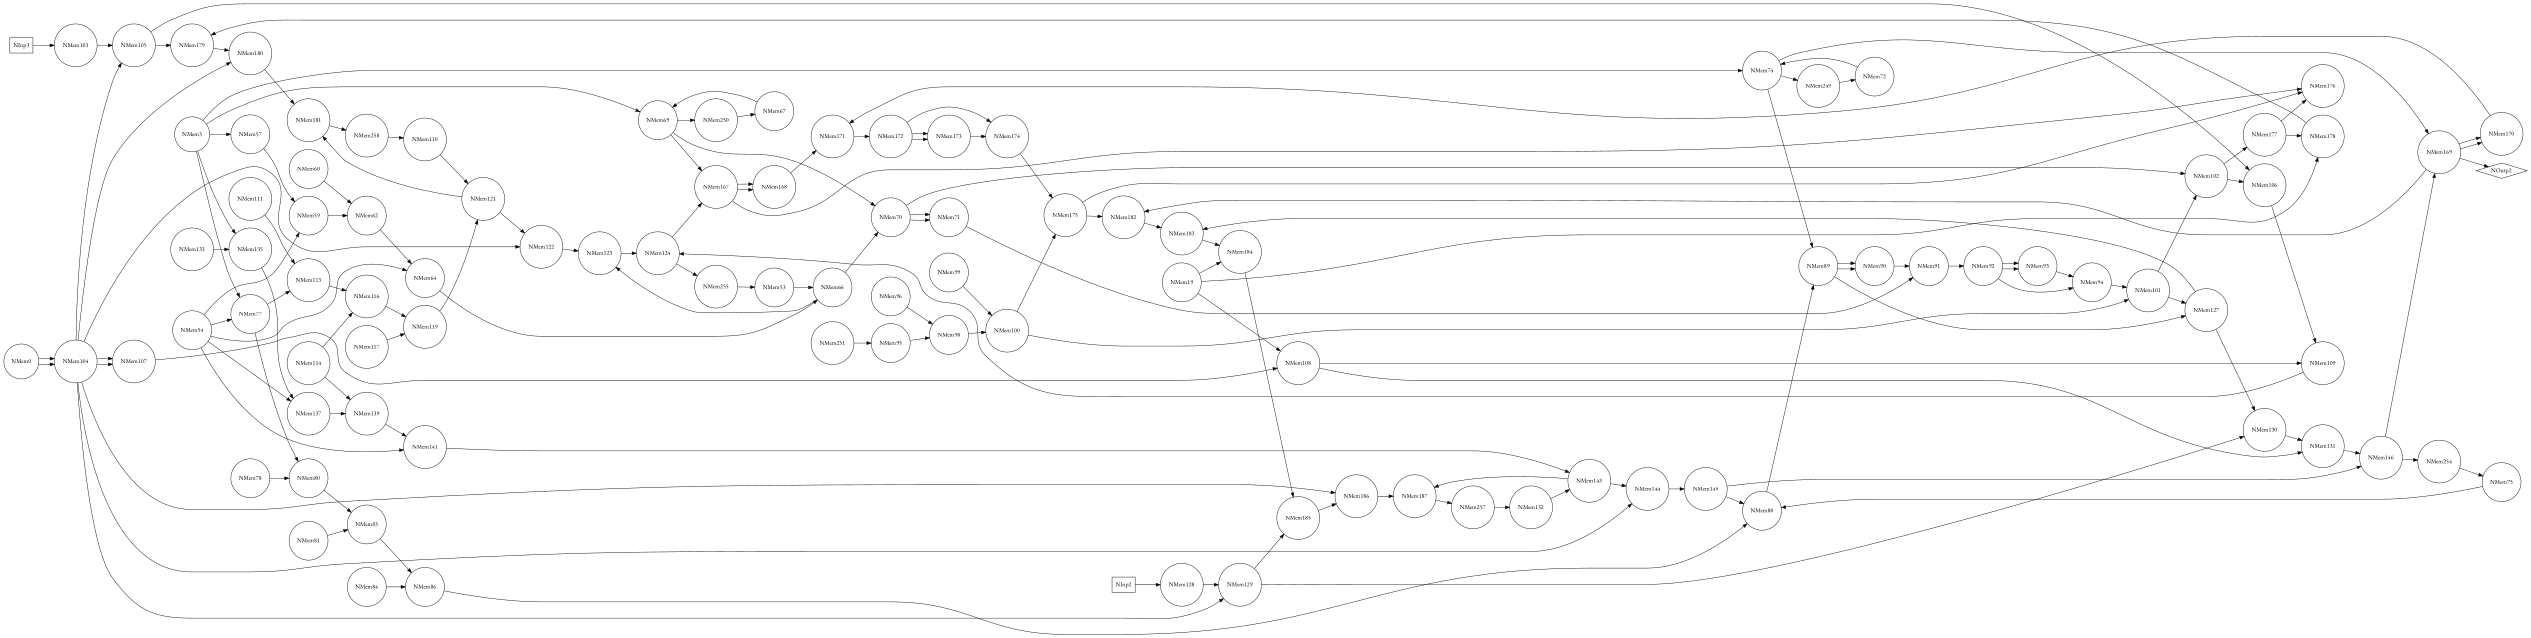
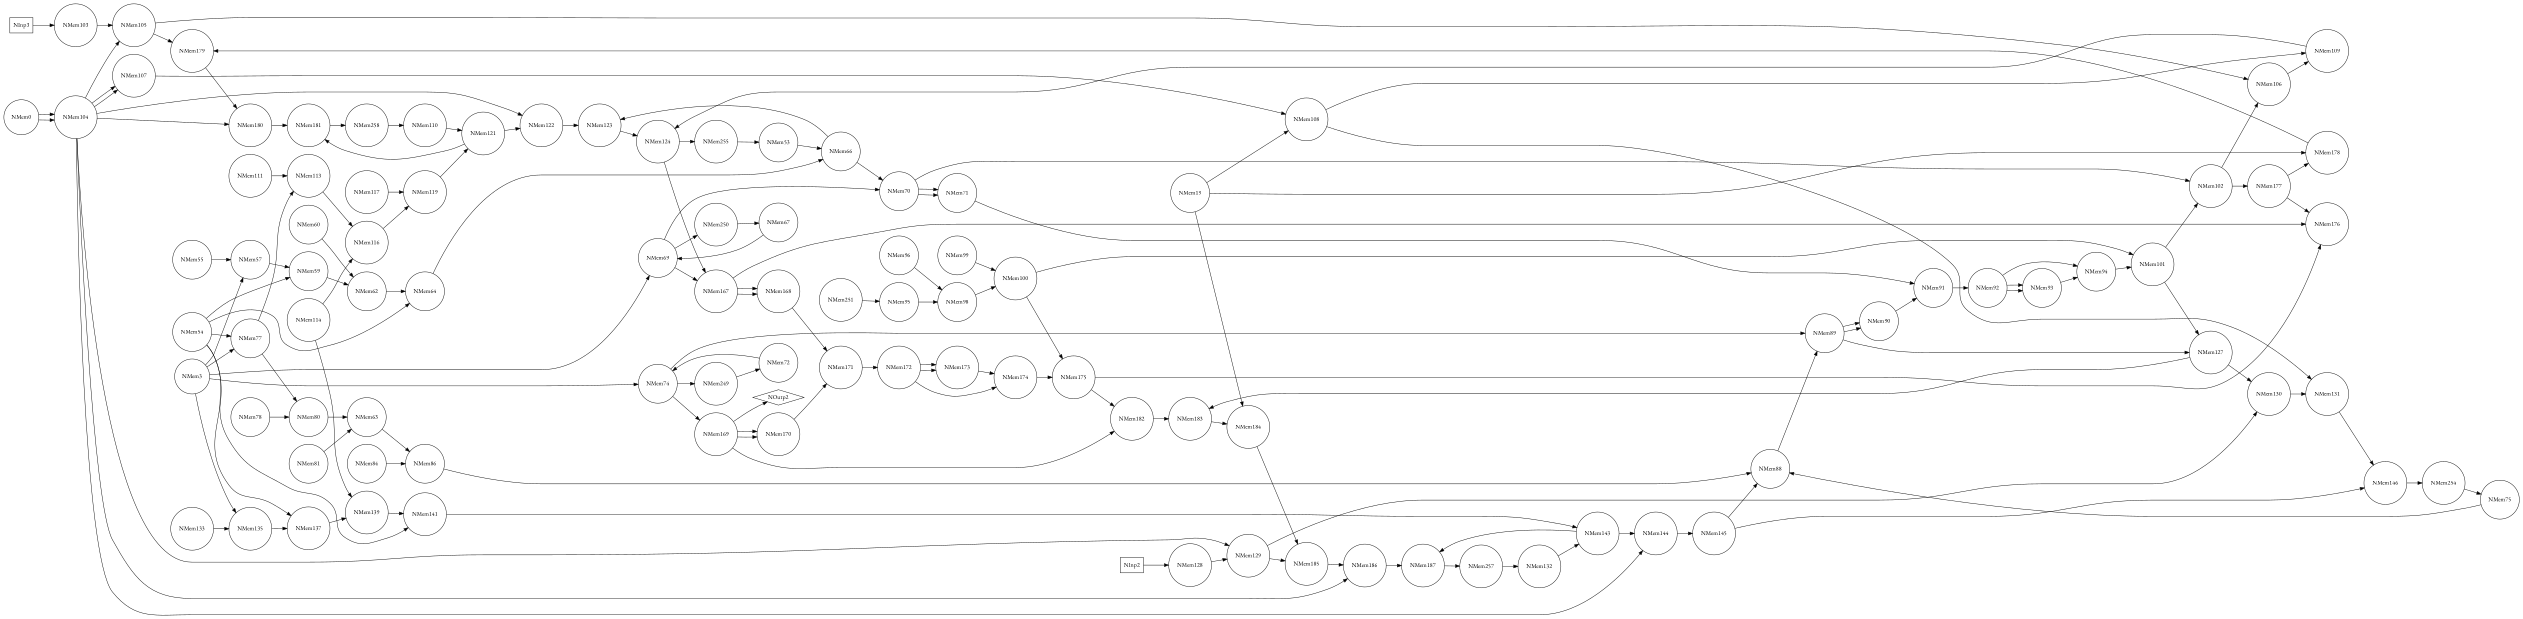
node "NMem55": added
edge "NMem146" -> "NMem169": removed
node "NMem83": label "NMem83" -> "NMem63"
